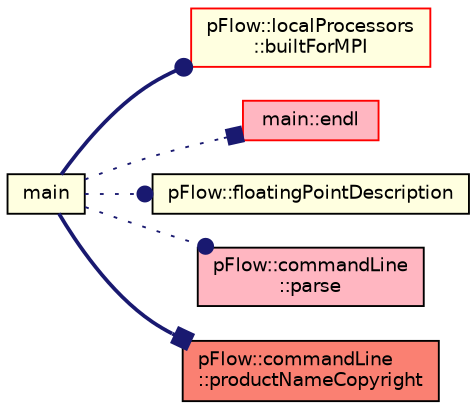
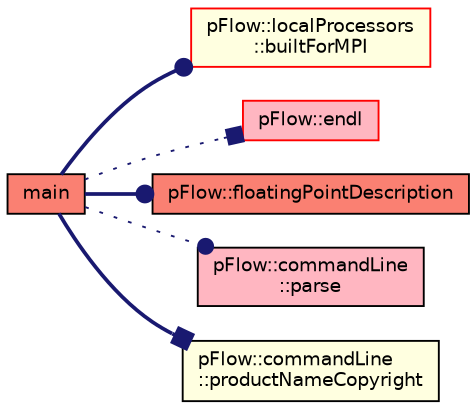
node "main::endl": label "main::endl" -> "pFlow::endl"
node "main": fillcolor lightyellow -> salmon
edge "main" -> "pFlow::floatingPointDescription": style dotted -> bold
node "pFlow::floatingPointDescription": fillcolor lightyellow -> salmon
node "pFlow::commandLine ::productNameCopyright": fillcolor salmon -> lightyellow
